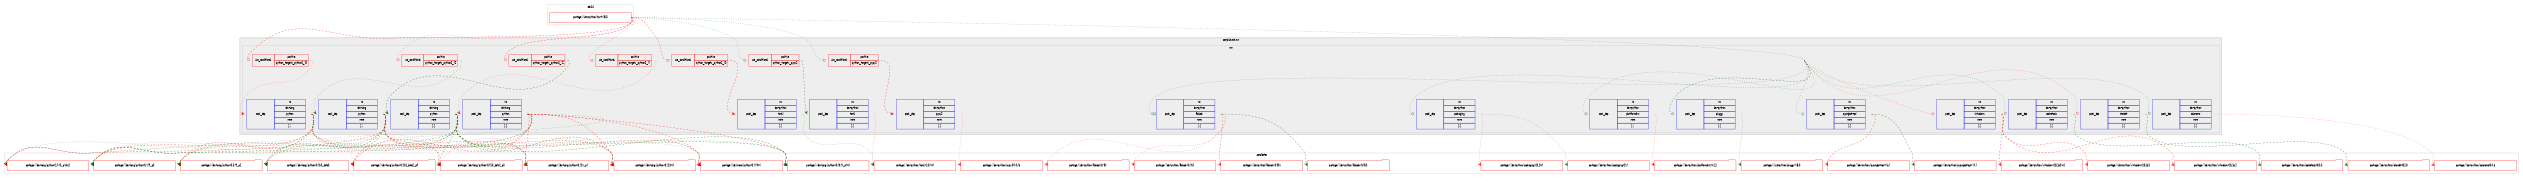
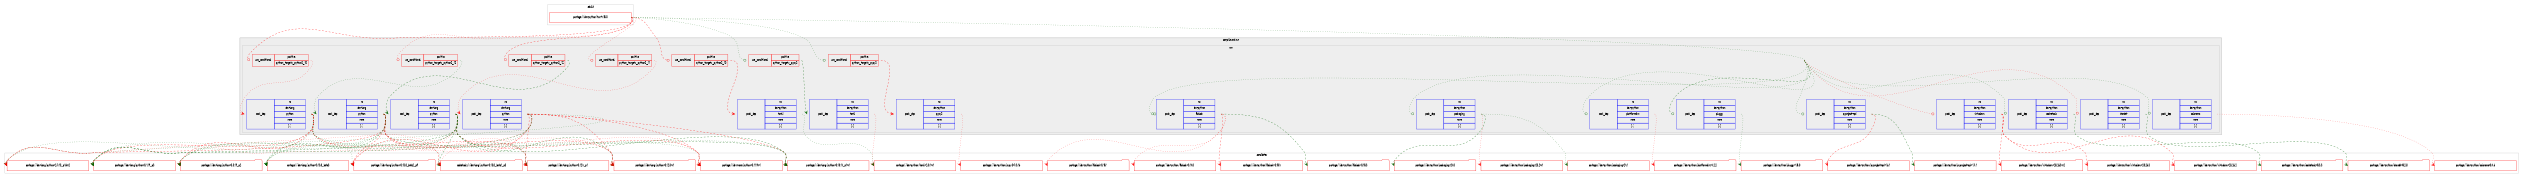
node "portage://dev-lang/python-3.13.0_beta1_p3": label "portage://dev-lang/python-3.13.0_beta1_p3" -> "cachetools://dev-lang/python-3.13.0_beta1_p3"
node "portage://dev-python/packaging-24.0": added
node "portage://use-python/pluggy-1.5.0": label "portage://use-python/pluggy-1.5.0" -> "portage://dev-python/pluggy-1.5.0"
